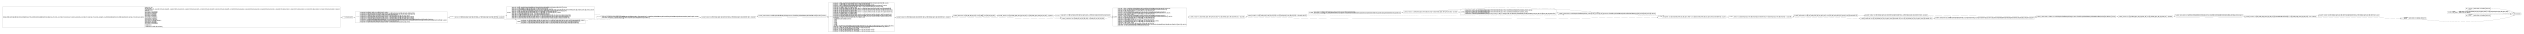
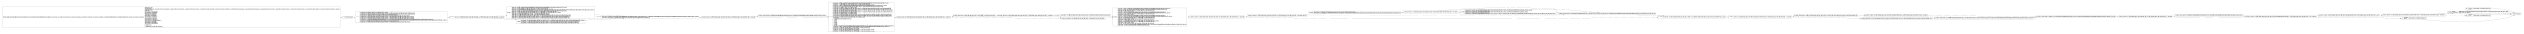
node "77: 0x00cd": added
